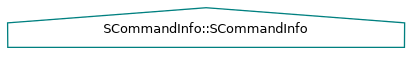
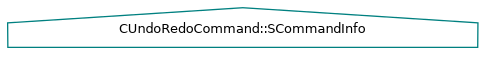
node "SCommandInfo::SCommandInfo": label "SCommandInfo::SCommandInfo" -> "CUndoRedoCommand::SCommandInfo"
